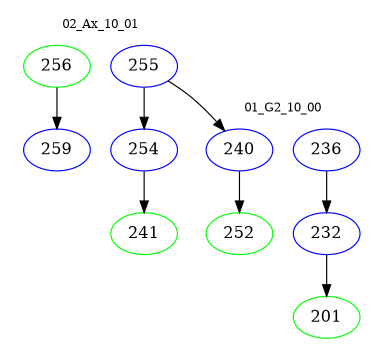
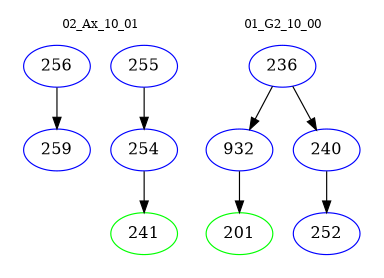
node "256": color green -> blue
edge "255" -> "240": now "236" -> "240"
node "252": color green -> blue
node "232": label "232" -> "932"
